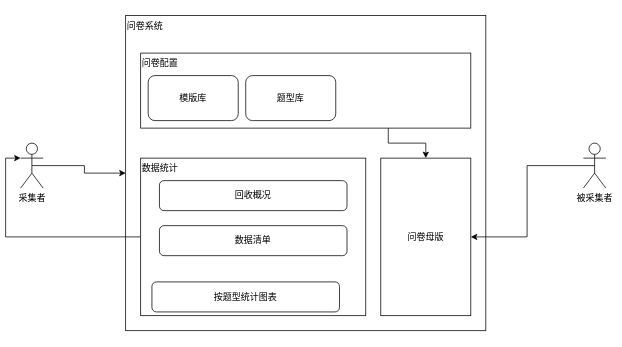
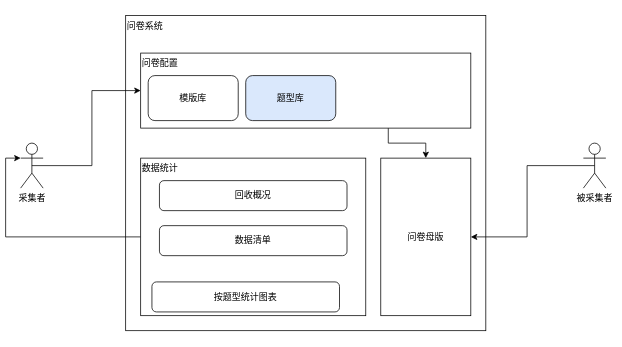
node "题型库": fillcolor #ffffff -> #dae8fc
edge "采集者" -> "问卷系统": now "采集者" -> "问卷配置"
